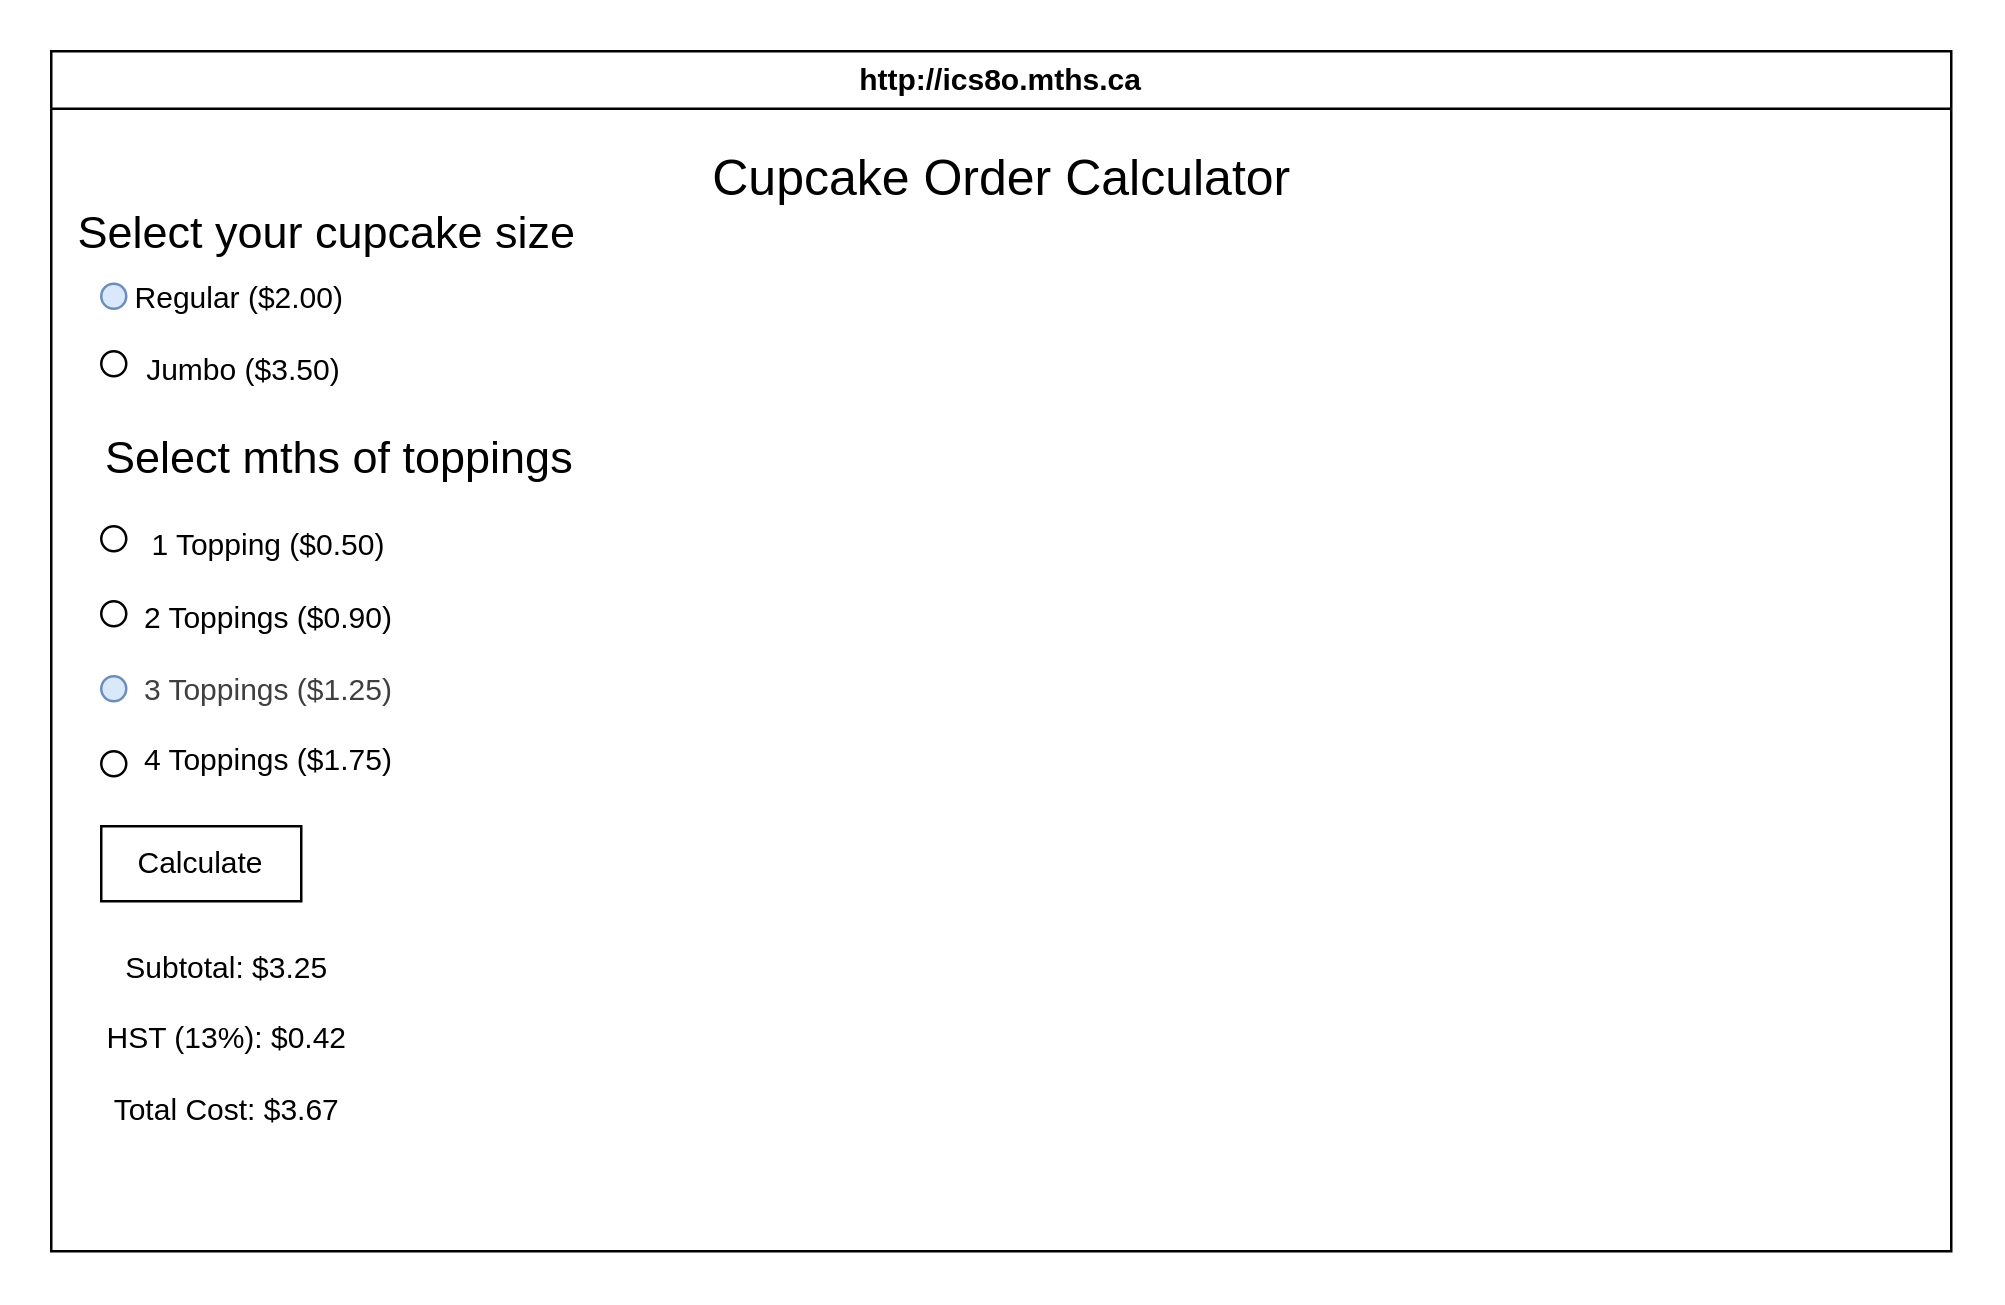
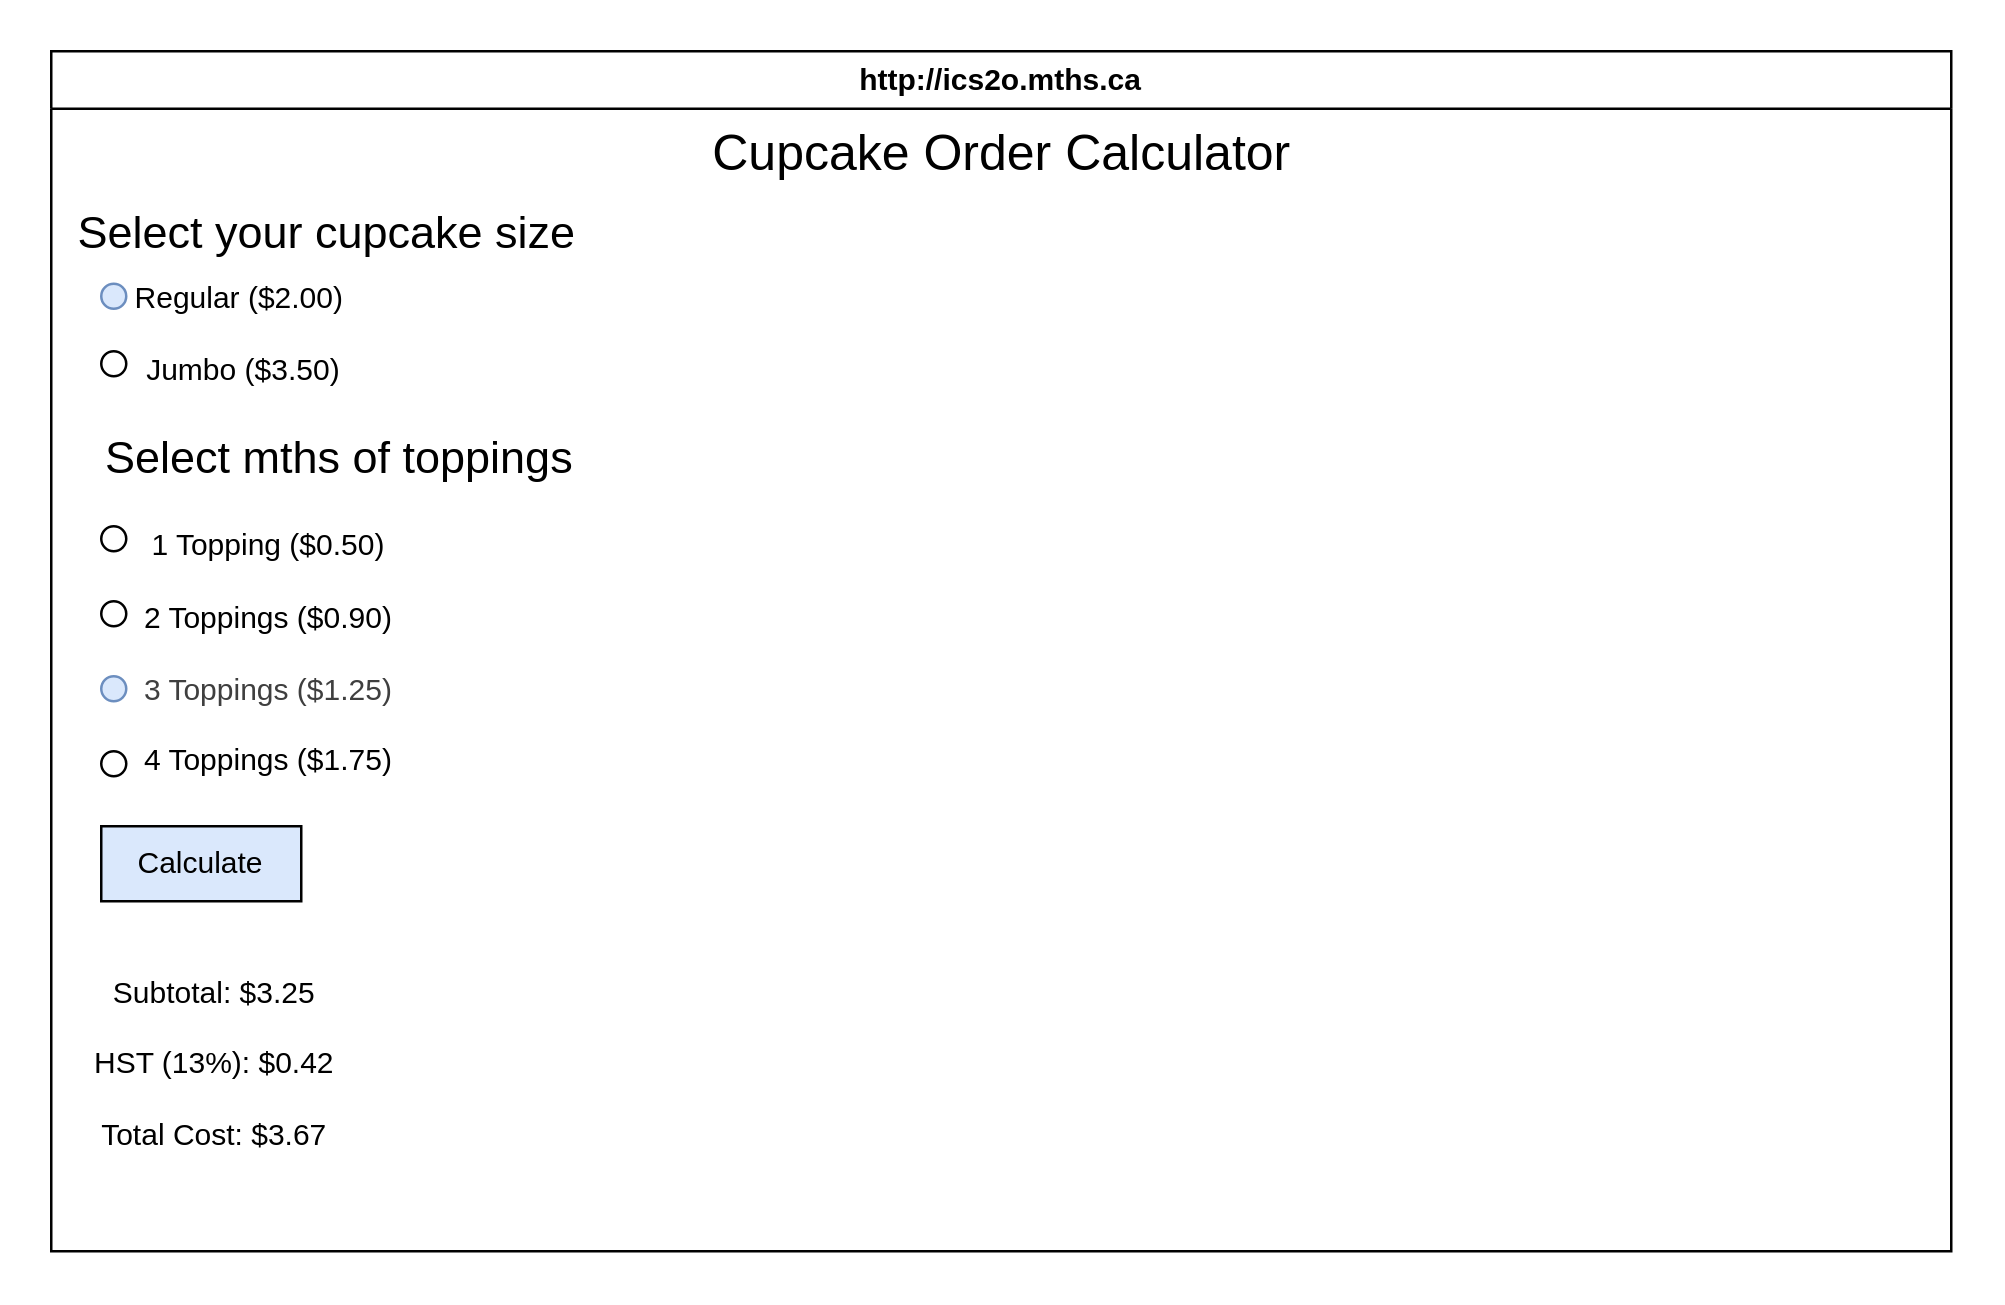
node "http://ics8o.mths.ca": label "http://ics8o.mths.ca" -> "http://ics2o.mths.ca"
node "Cupcake Order Calculator": moved (1001, 176) -> (1001, 151)
node "Calculate": fillcolor #ffffff -> #dae8fc
node "Subtotal: $3.25 HST (13%): $0.42 Total Cost: $3.67": moved (226, 1039) -> (214, 1064)
